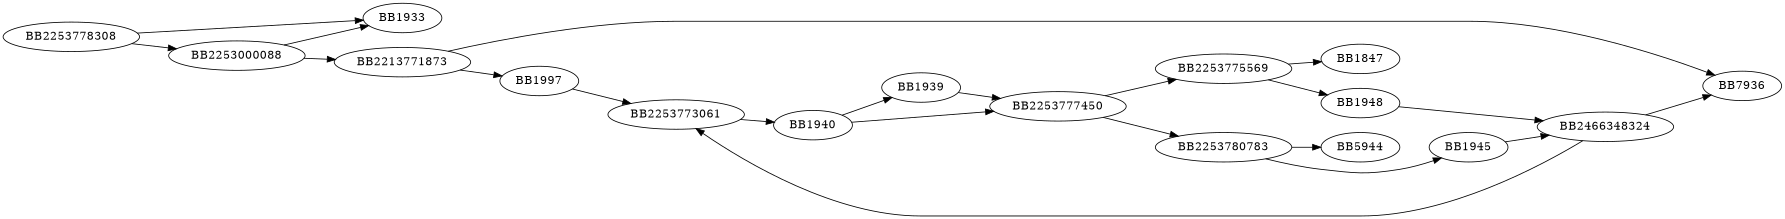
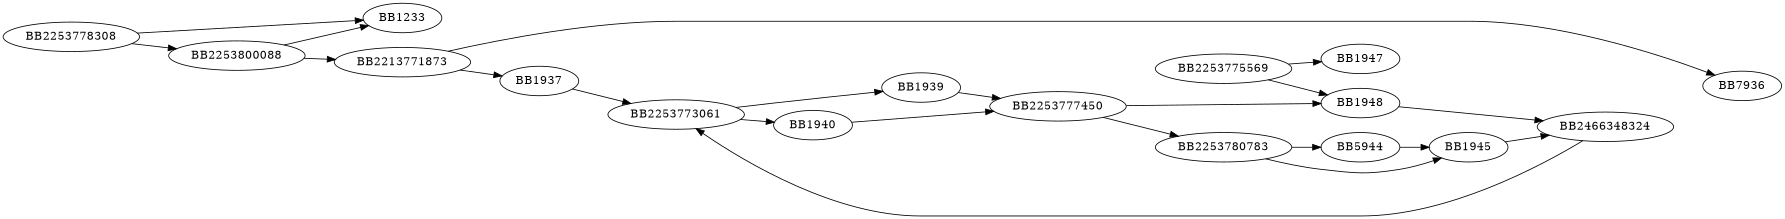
node "BB1933": label "BB1933" -> "BB1233"
node "BB2253000088": label "BB2253000088" -> "BB2253800088"
node "BB1847": label "BB1847" -> "BB1947"
node "BB1997": label "BB1997" -> "BB1937"
edge "BB2253777450" -> "BB2253775569": now "BB2253777450" -> "BB1948"
edge "BB2466348324" -> "BB7936": removed
edge "BB1940" -> "BB1939": now "BB2253773061" -> "BB1939"
edge "BB5944" -> "BB1945": added
